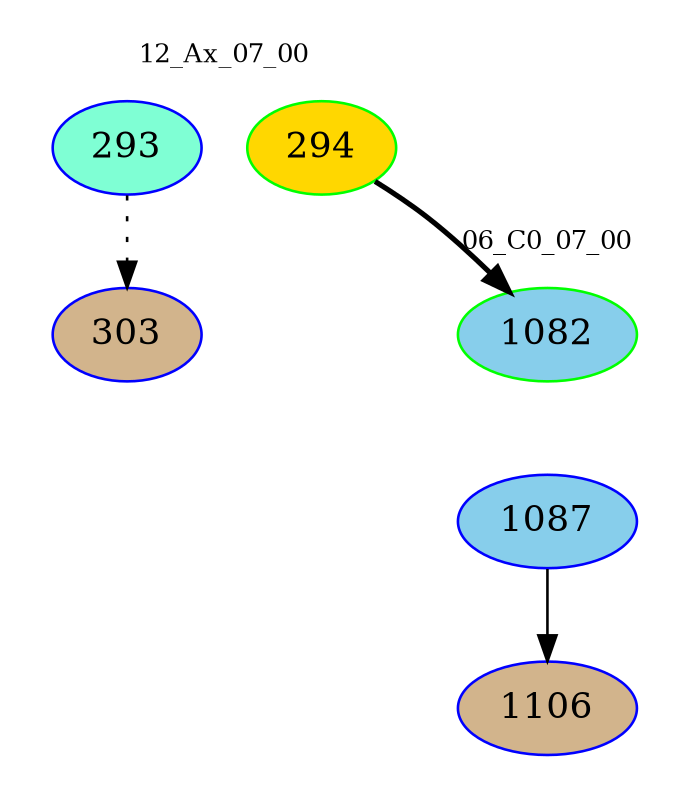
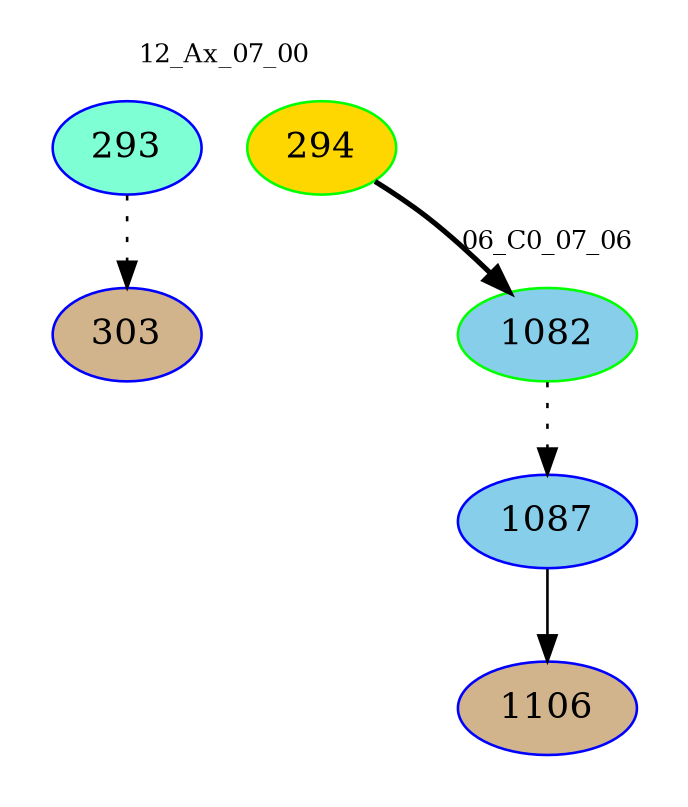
cluster "06_C0_07_00": label "06_C0_07_00" -> "06_C0_07_06"
edge "1082" -> "1087": added
